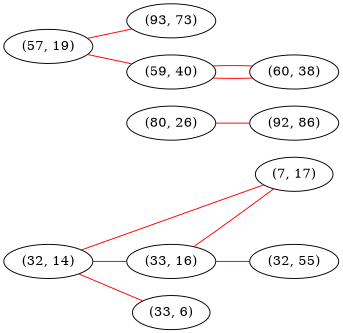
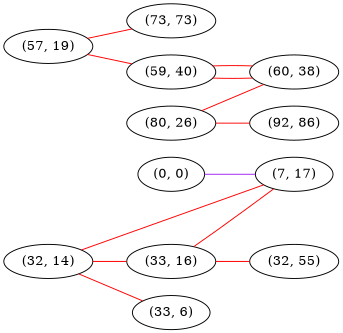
node "(93, 73)": label "(93, 73)" -> "(73, 73)"
edge "(60, 38)" -- "(80, 26)": added
node "(0, 0)": added
